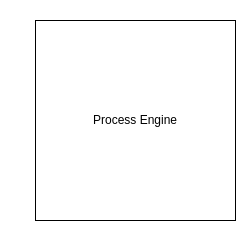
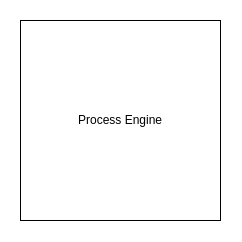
node "Process Engine": moved (136, 121) -> (121, 121)
